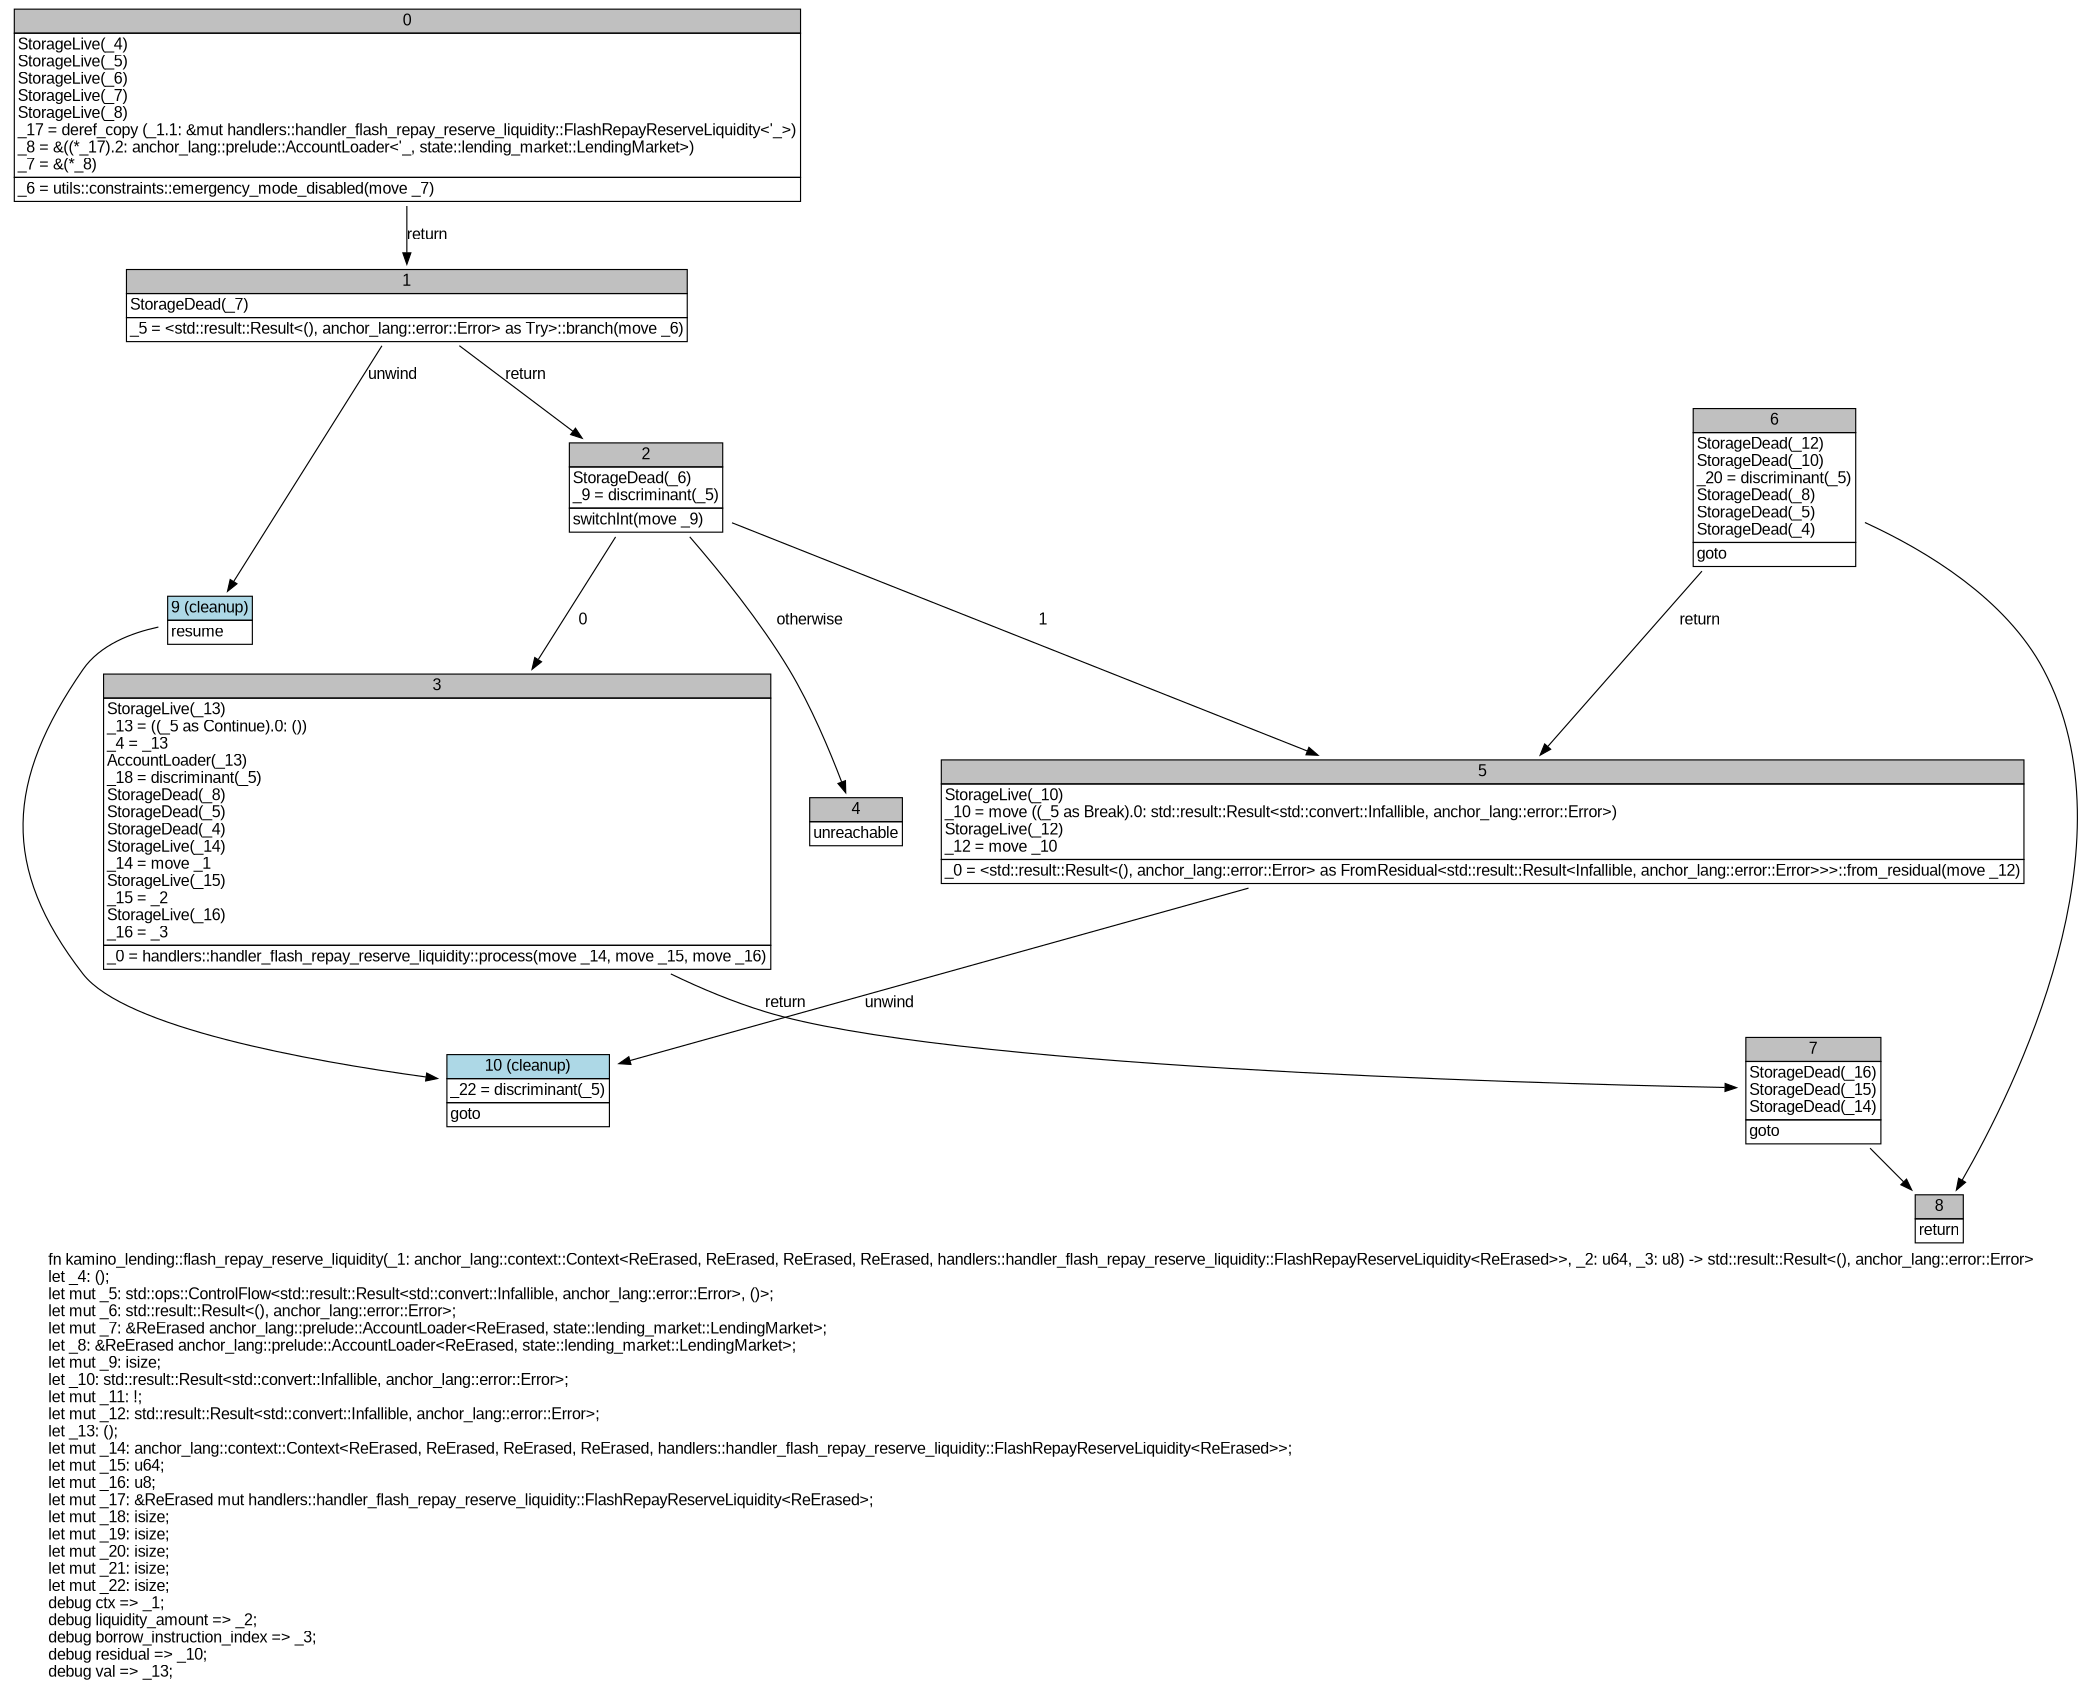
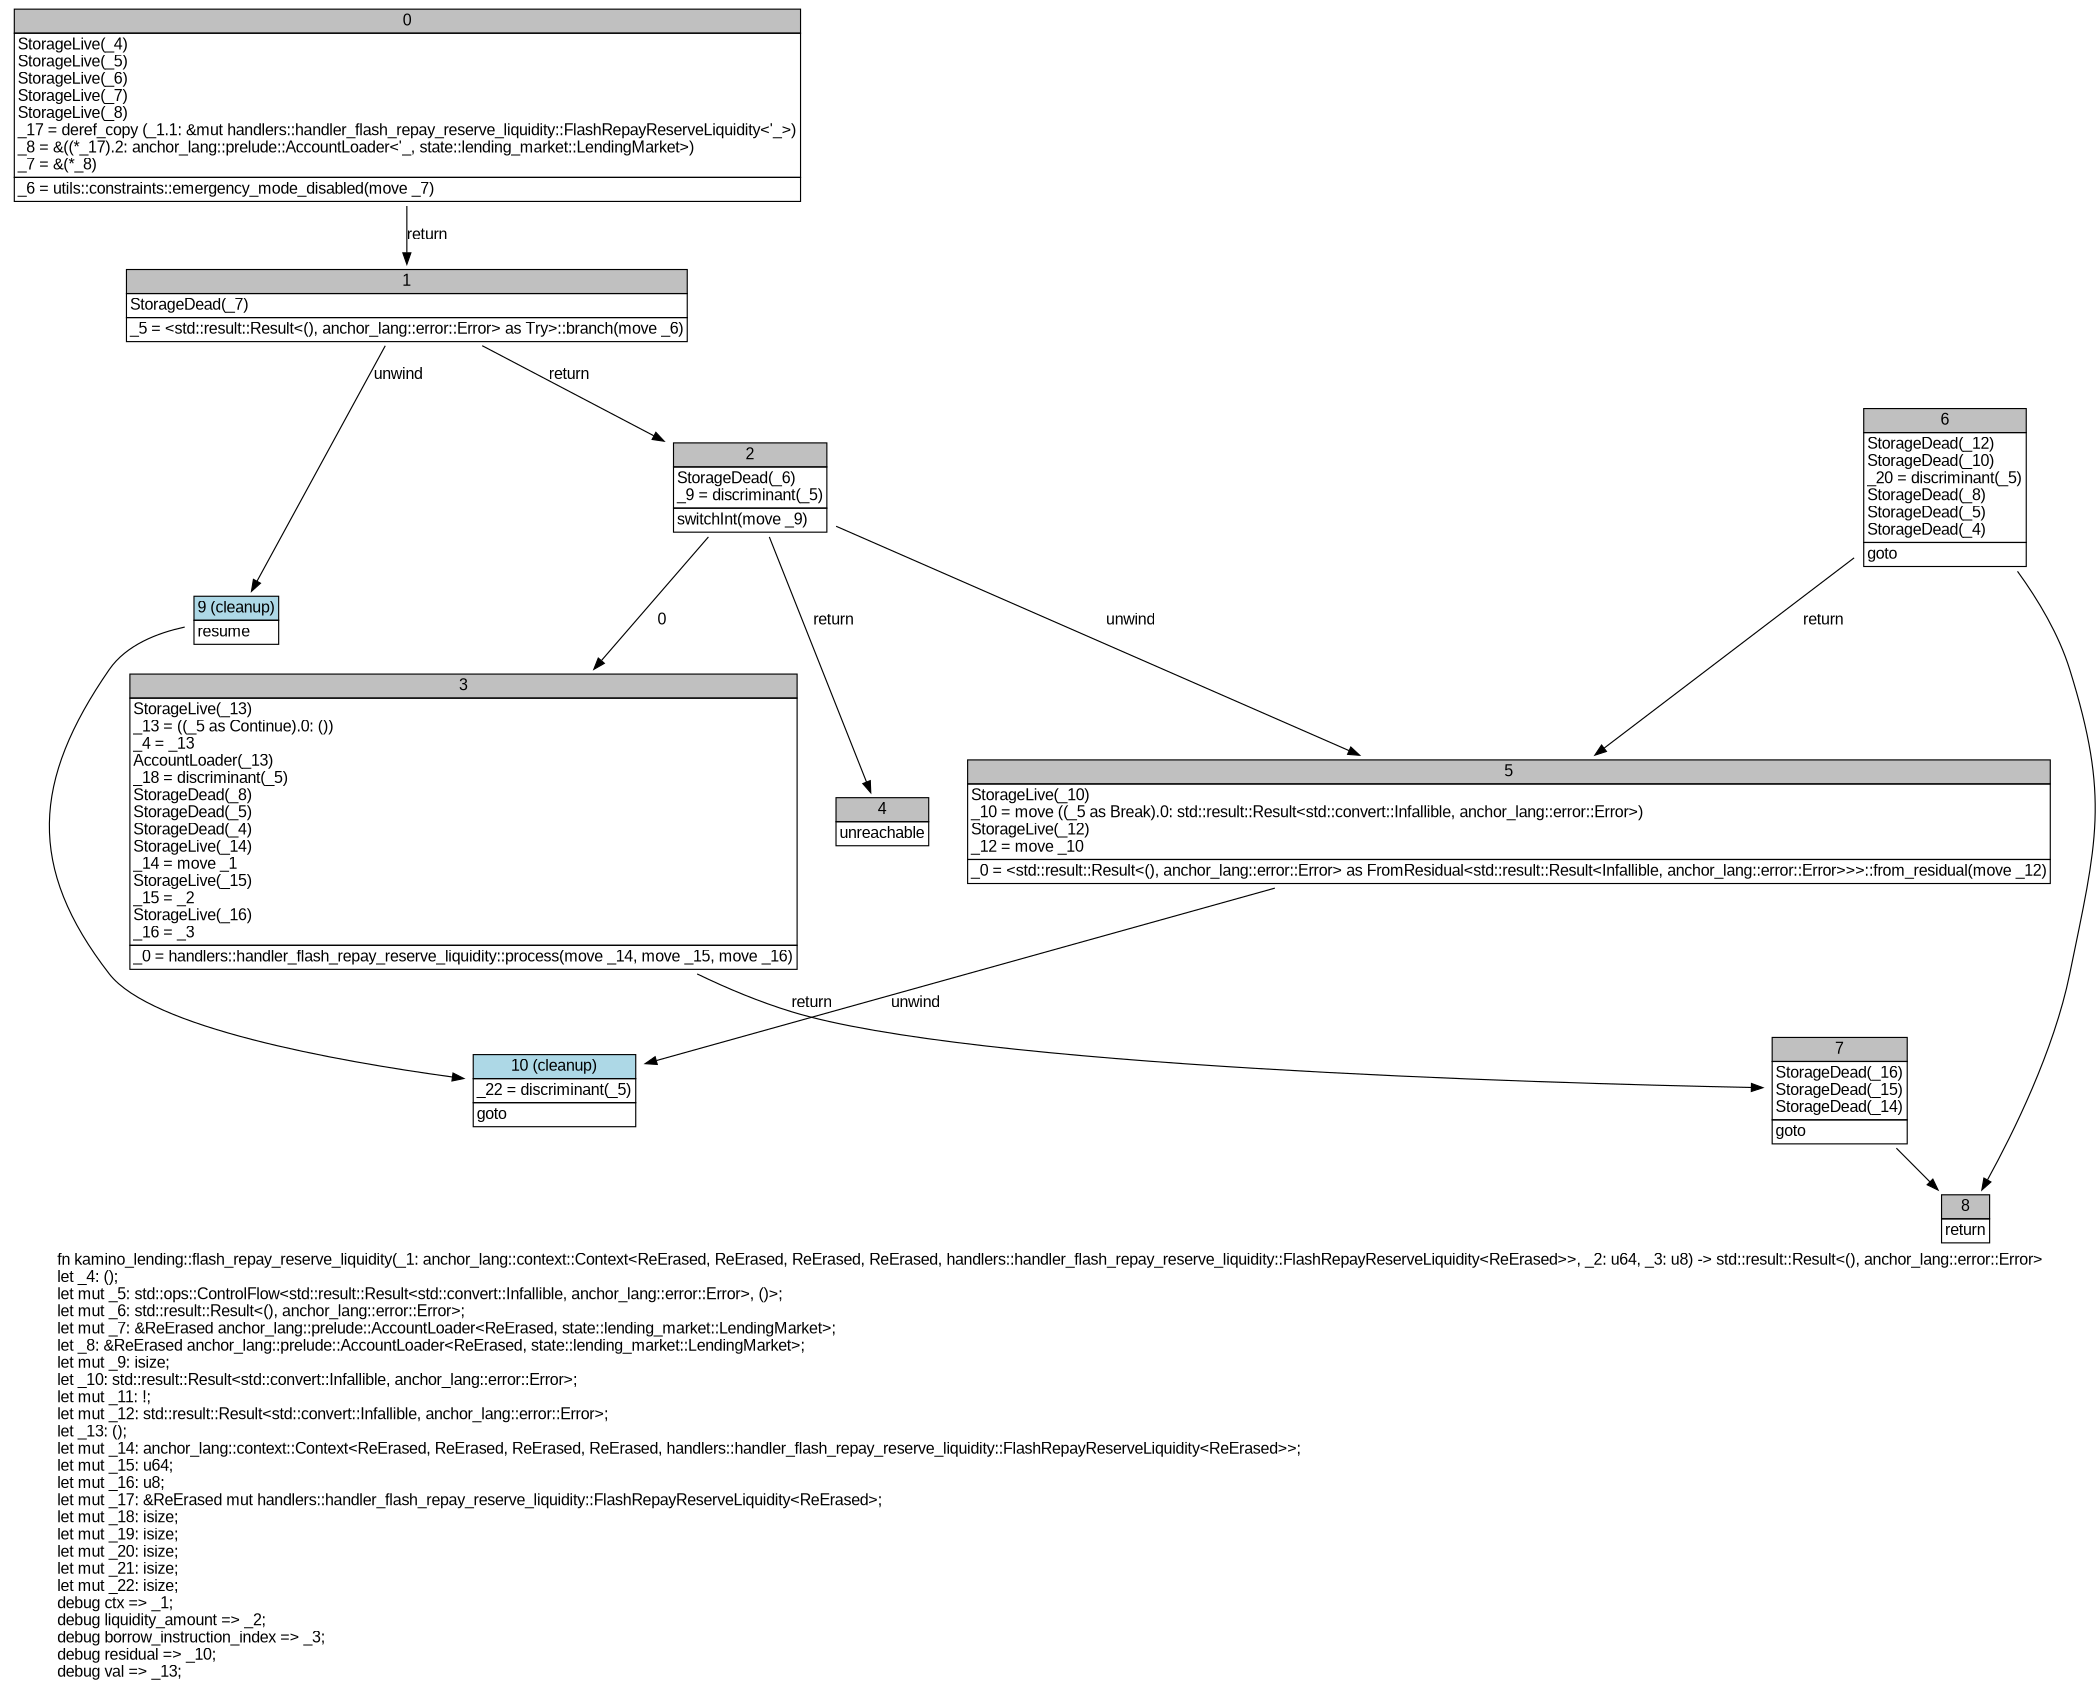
edge "2" -> "4": label "otherwise" -> "return"
edge "2" -> "5": label "1" -> "unwind"
